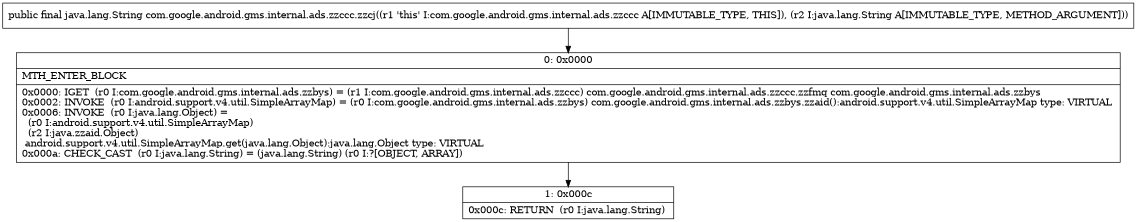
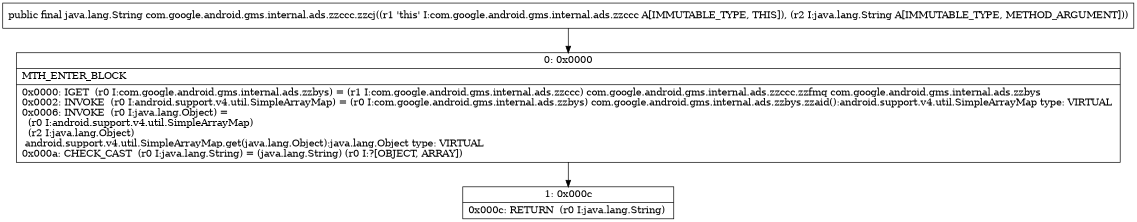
node "0: 0x0000": text "(r2 I:java.zzaid.Object)" -> "(r2 I:java.lang.Object)"
